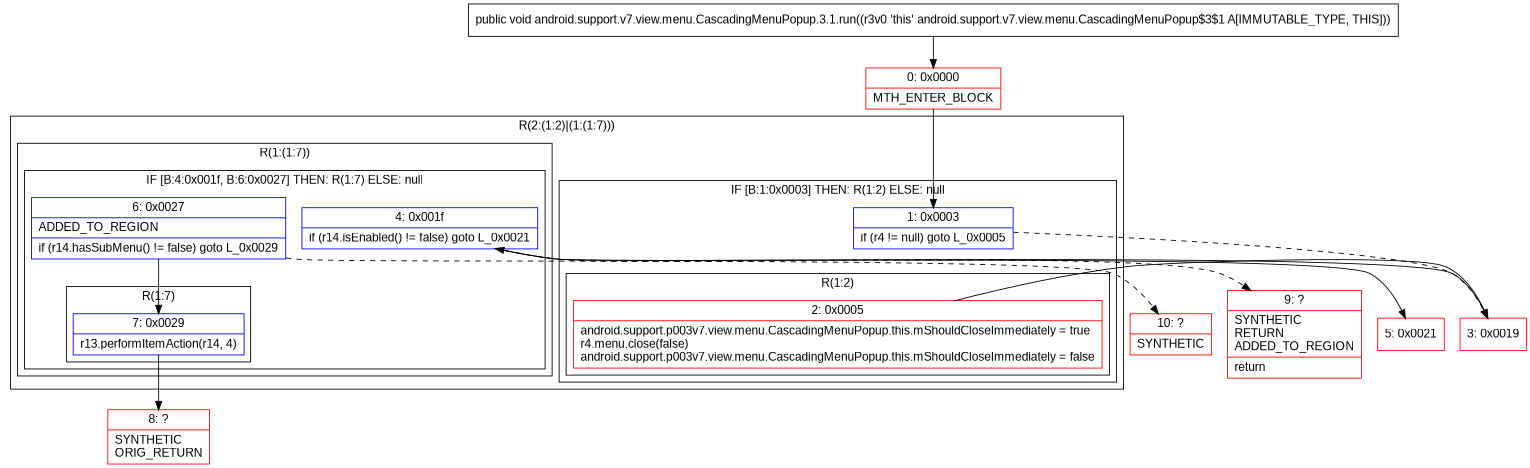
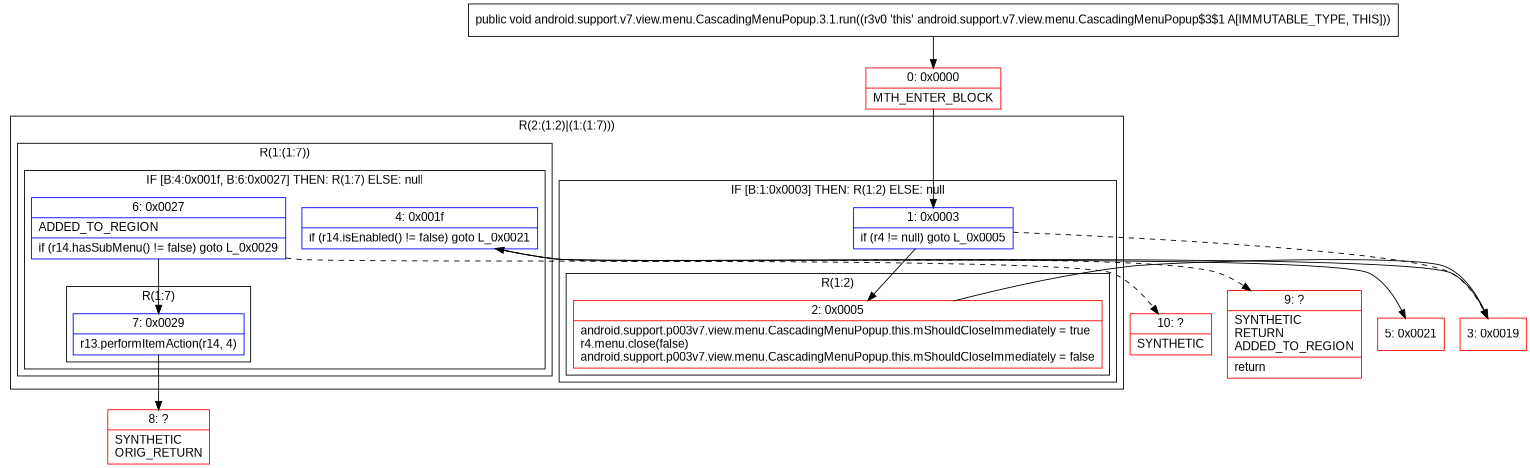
edge "1: 0x0003" -> "2: 0x0005": added
